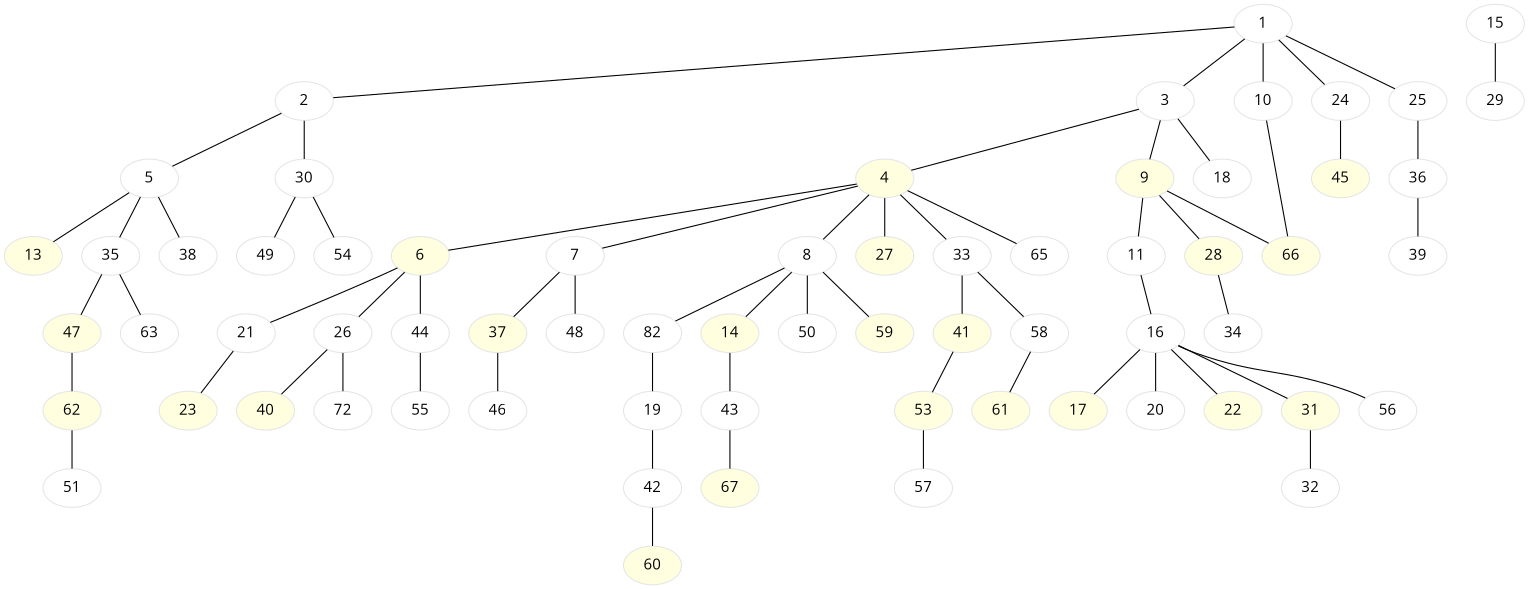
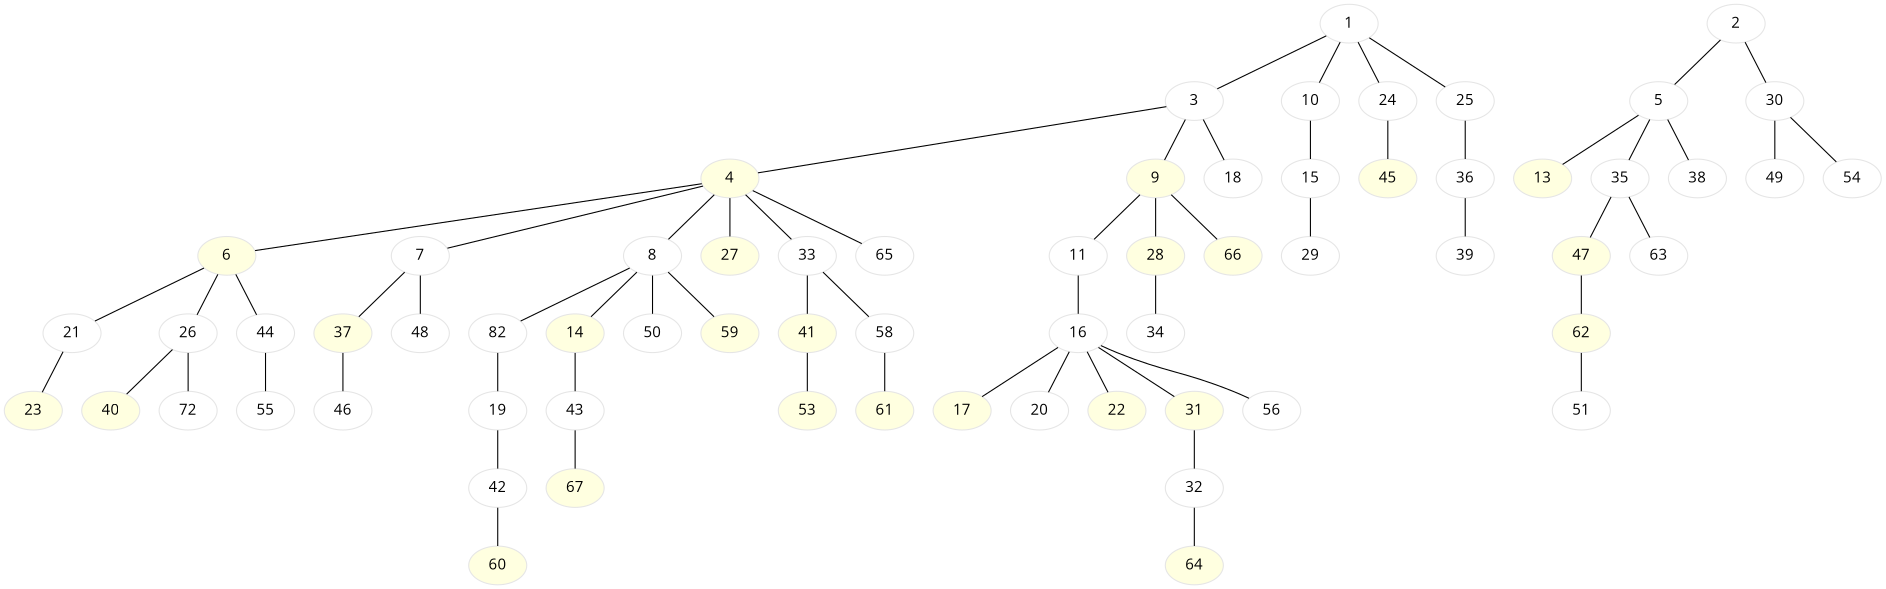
edge "1" -- "2": removed
edge "10" -- "66": now "10" -- "15"
node "57": removed
node "64": added
